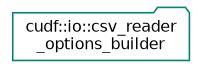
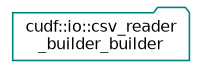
node "cudf::io::csv_reader _options_builder": label "cudf::io::csv_reader _options_builder" -> "cudf::io::csv_reader _builder_builder"
